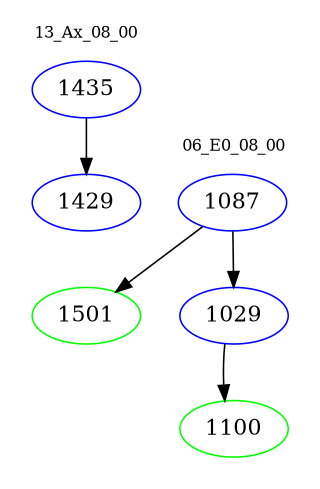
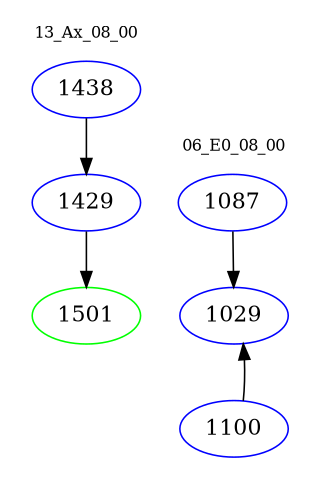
node "1435": label "1435" -> "1438"
edge "1087" -> "1501": now "1429" -> "1501"
edge "1029" -> "1100": reversed
node "1100": color green -> blue
